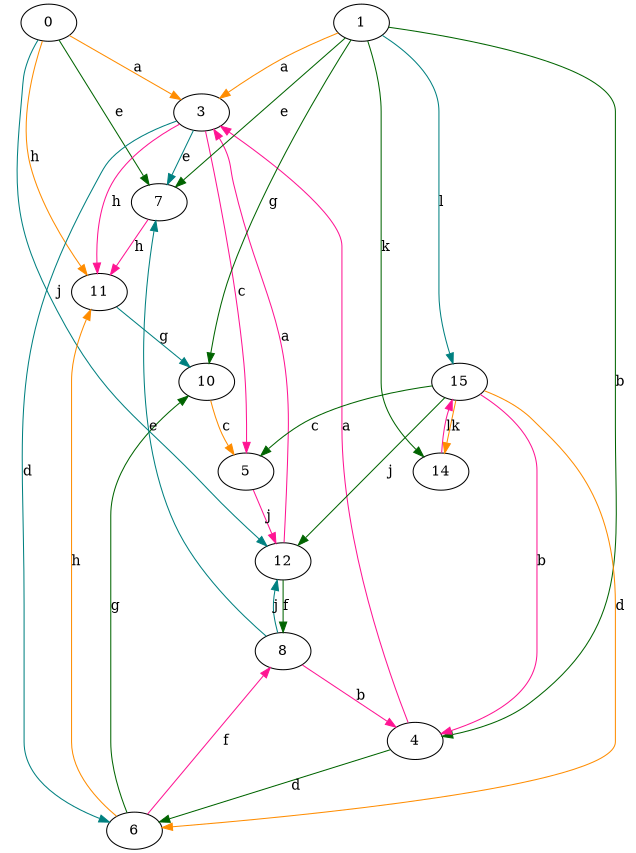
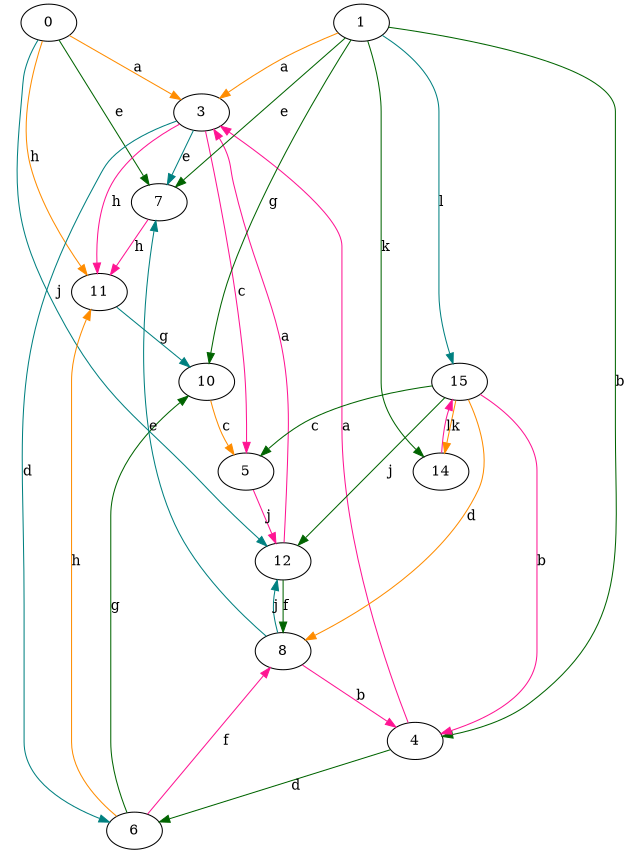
edge "15" -> "6": now "15" -> "8"
